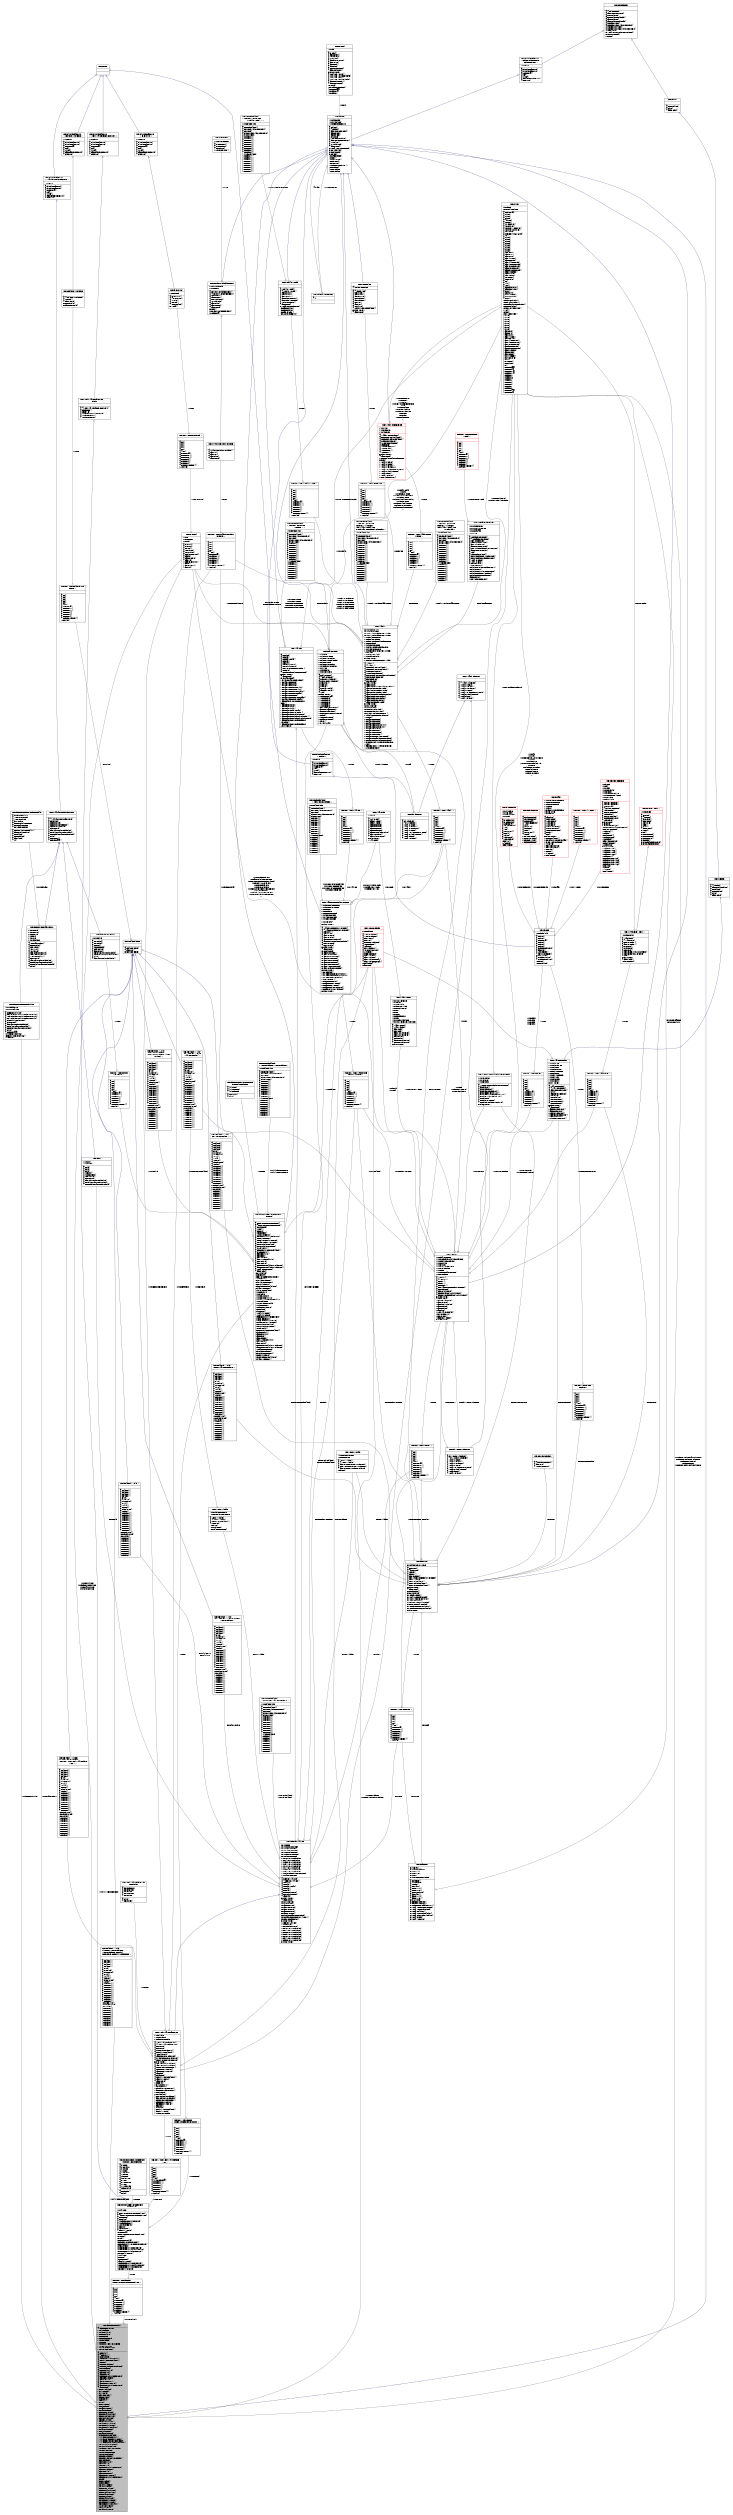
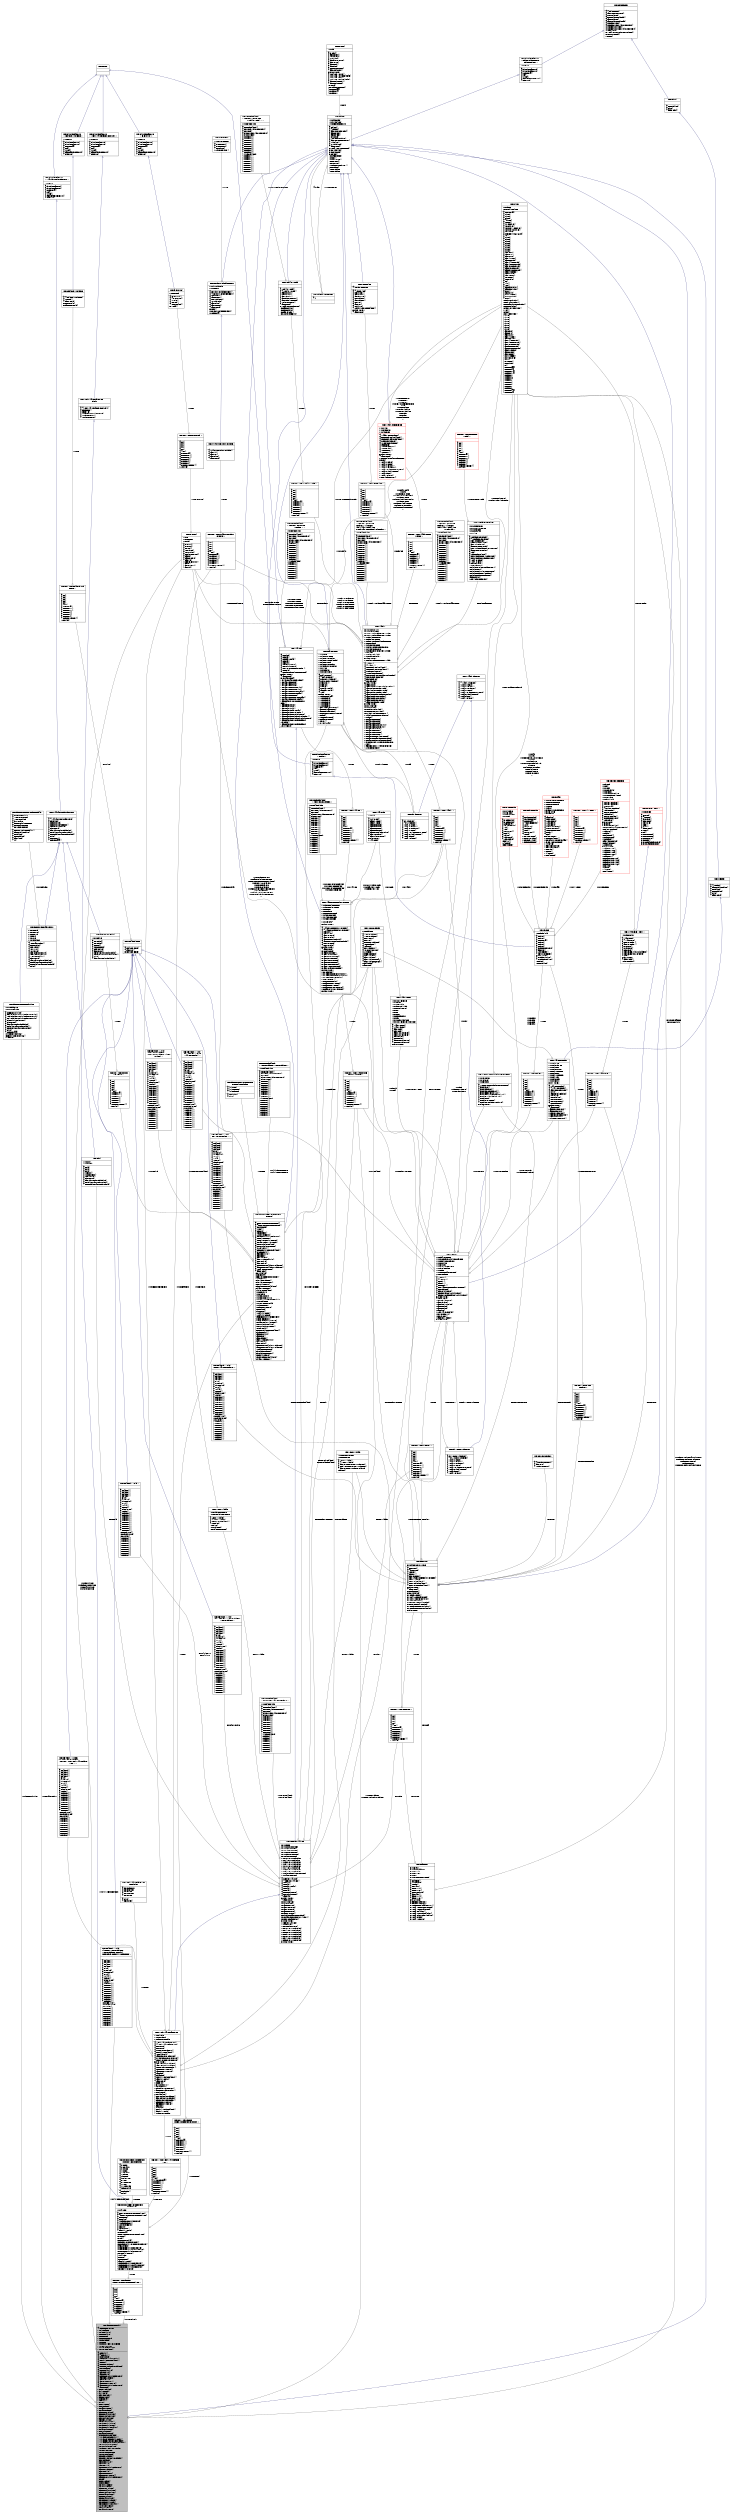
node "ns3::Mac48Address": color red -> black
